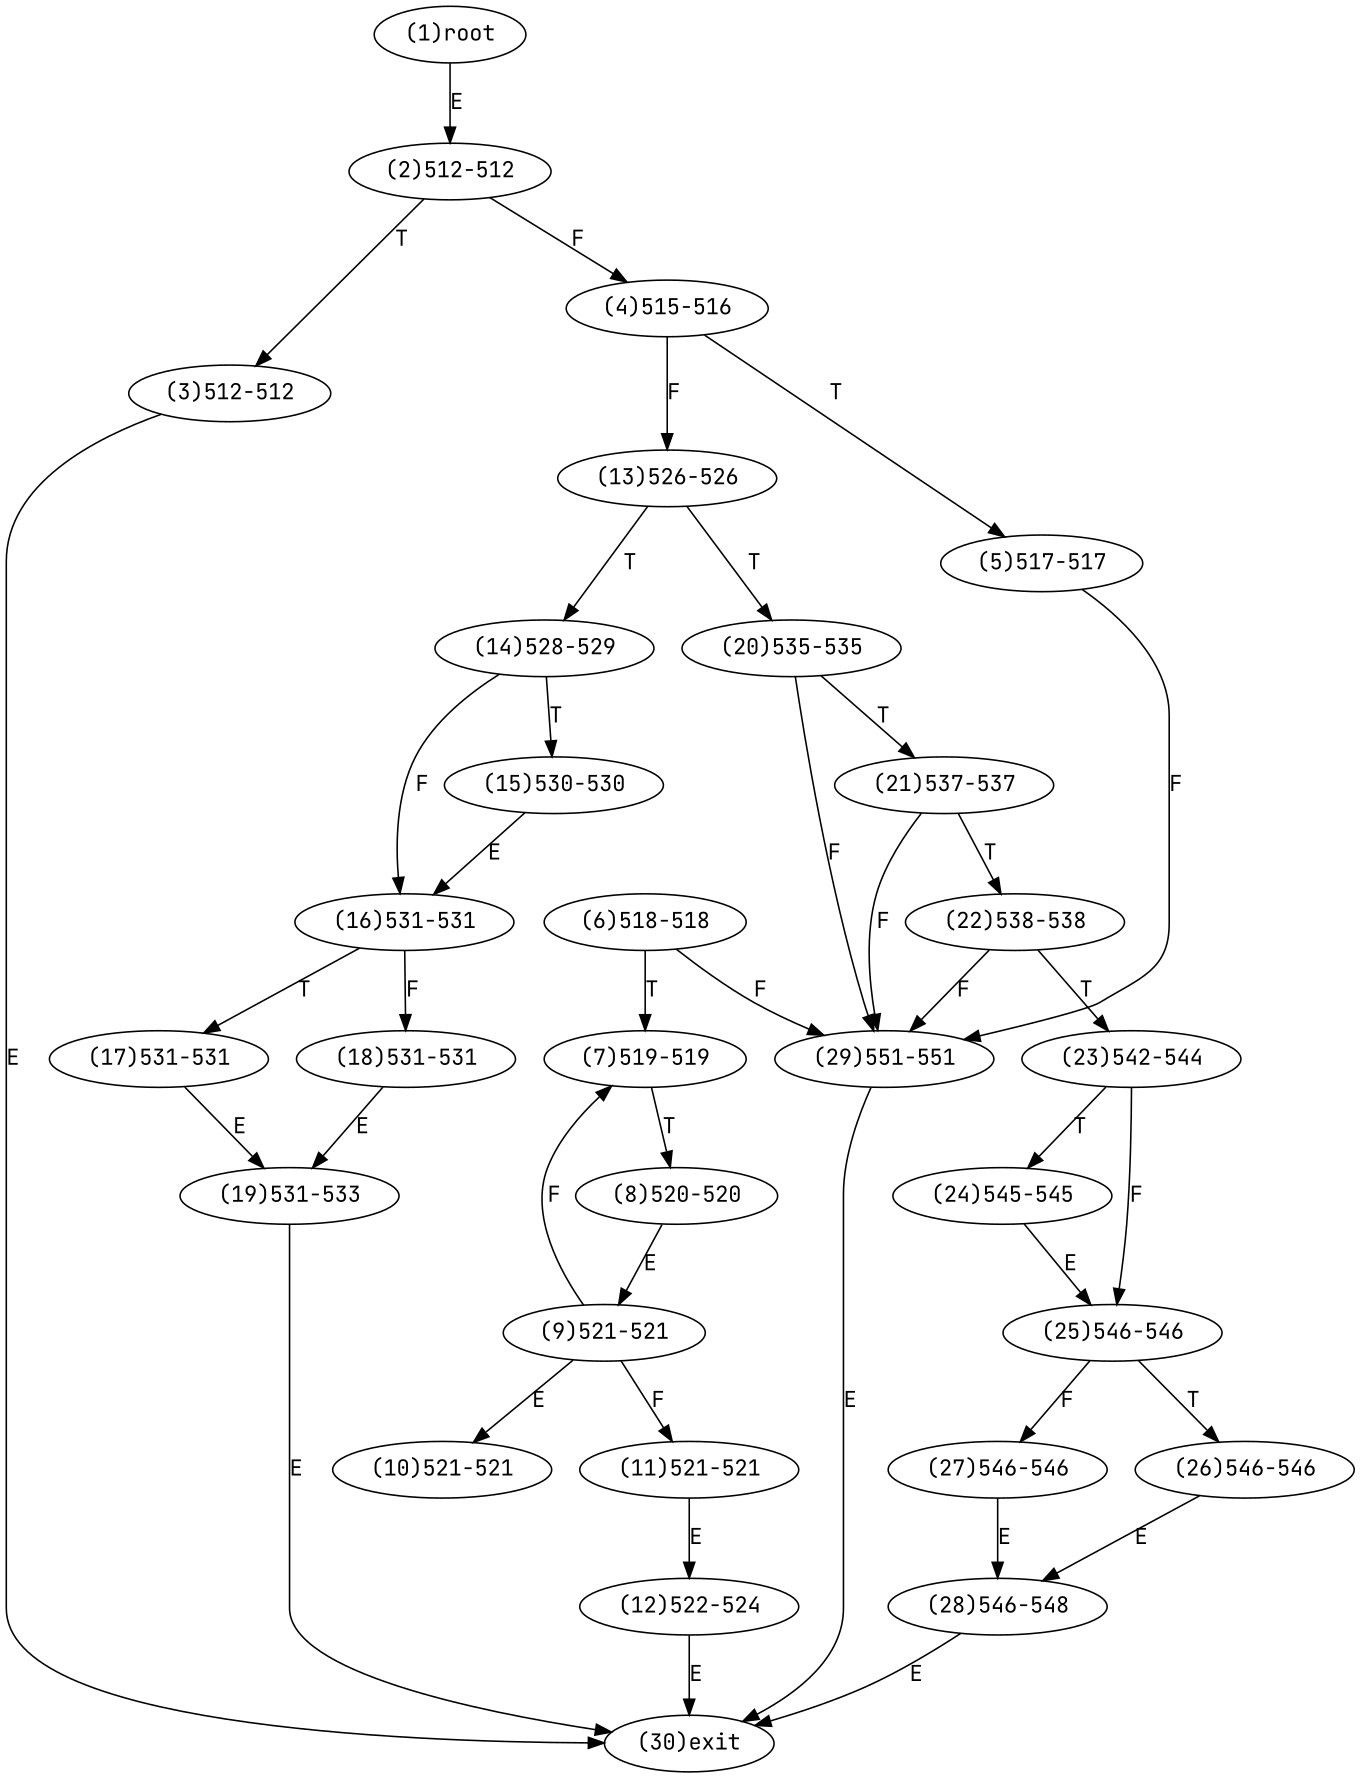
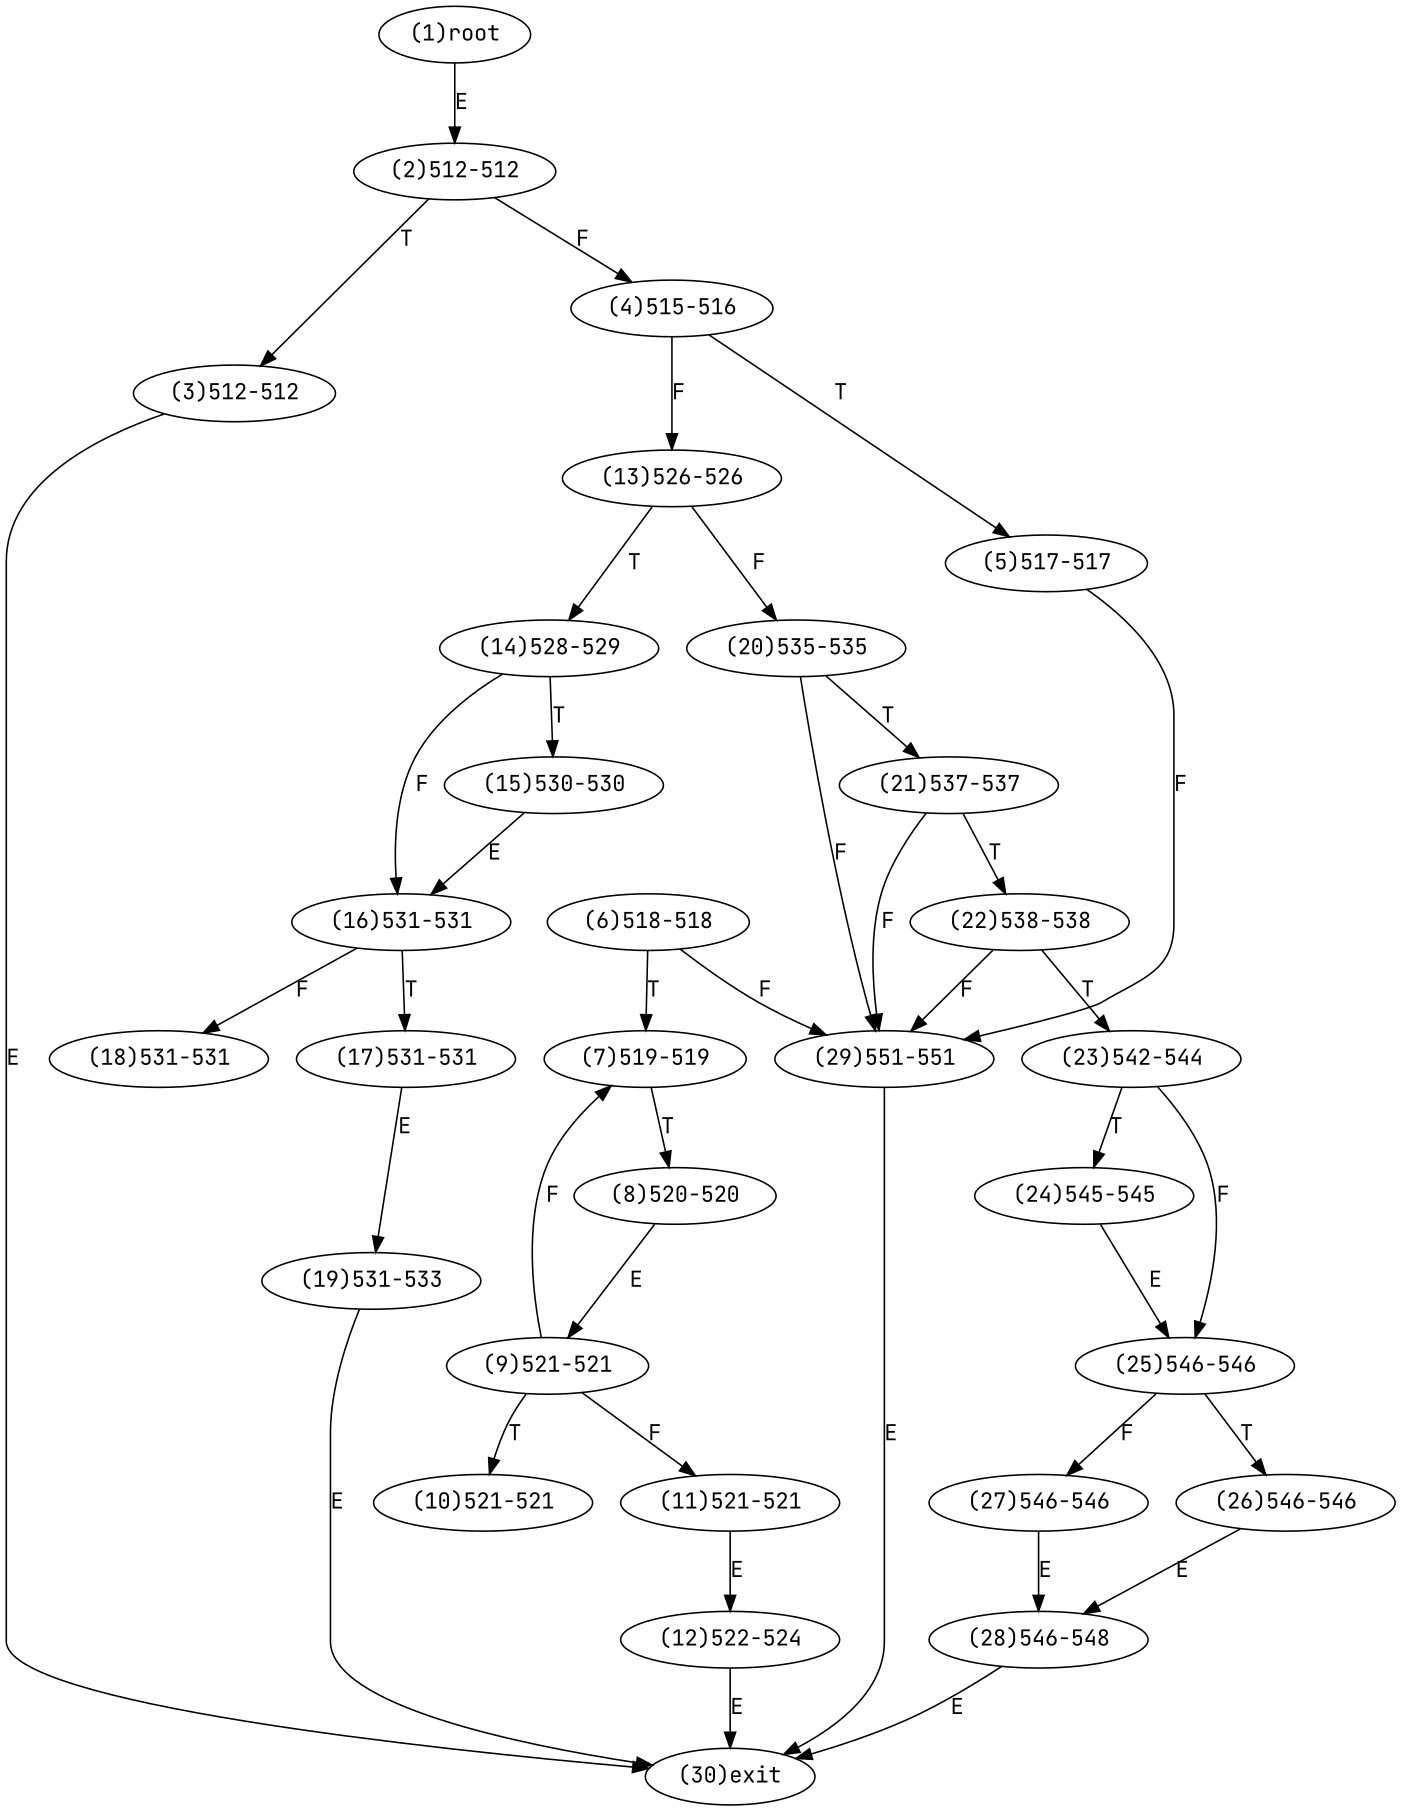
edge "(13)526-526" -> "(20)535-535": label "T" -> "F"
edge "(18)531-531" -> "(19)531-533": removed, label "E"
edge "(9)521-521" -> "(10)521-521": label "E" -> "T"
